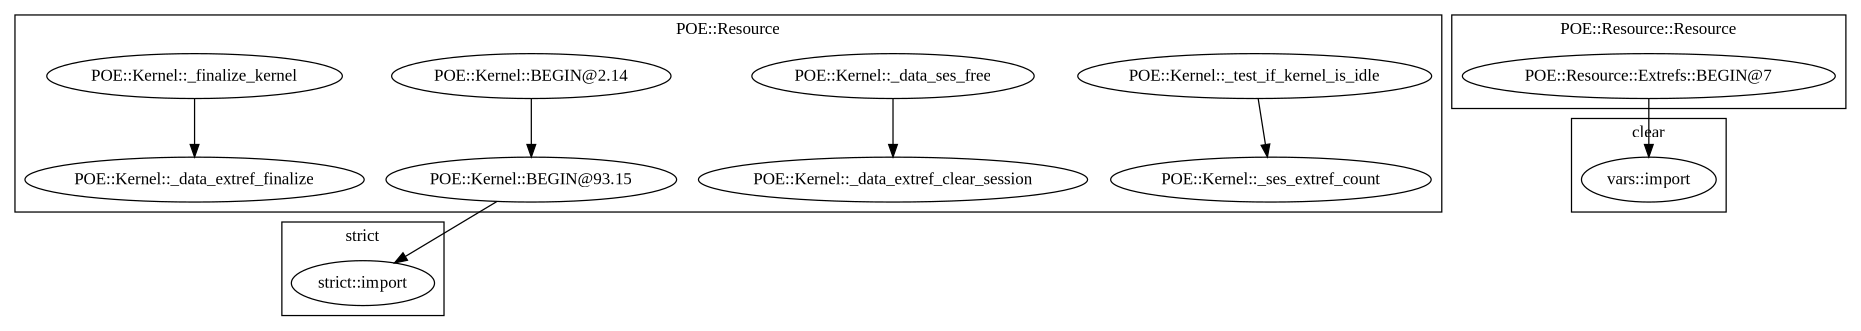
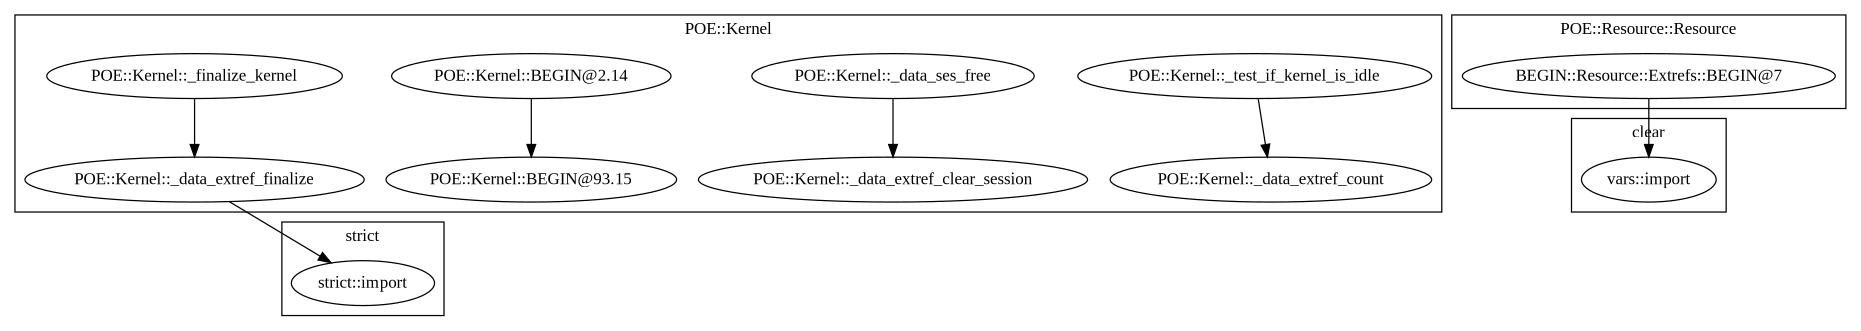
cluster "POE::Resource": label "POE::Resource" -> "POE::Kernel"
node "POE::Resource::Extrefs::BEGIN@7": label "POE::Resource::Extrefs::BEGIN@7" -> "BEGIN::Resource::Extrefs::BEGIN@7"
node "POE::Kernel::_ses_extref_count": label "POE::Kernel::_ses_extref_count" -> "POE::Kernel::_data_extref_count"
edge "POE::Kernel::BEGIN@93.15" -> "strict::import": now "POE::Kernel::_data_extref_finalize" -> "strict::import"
